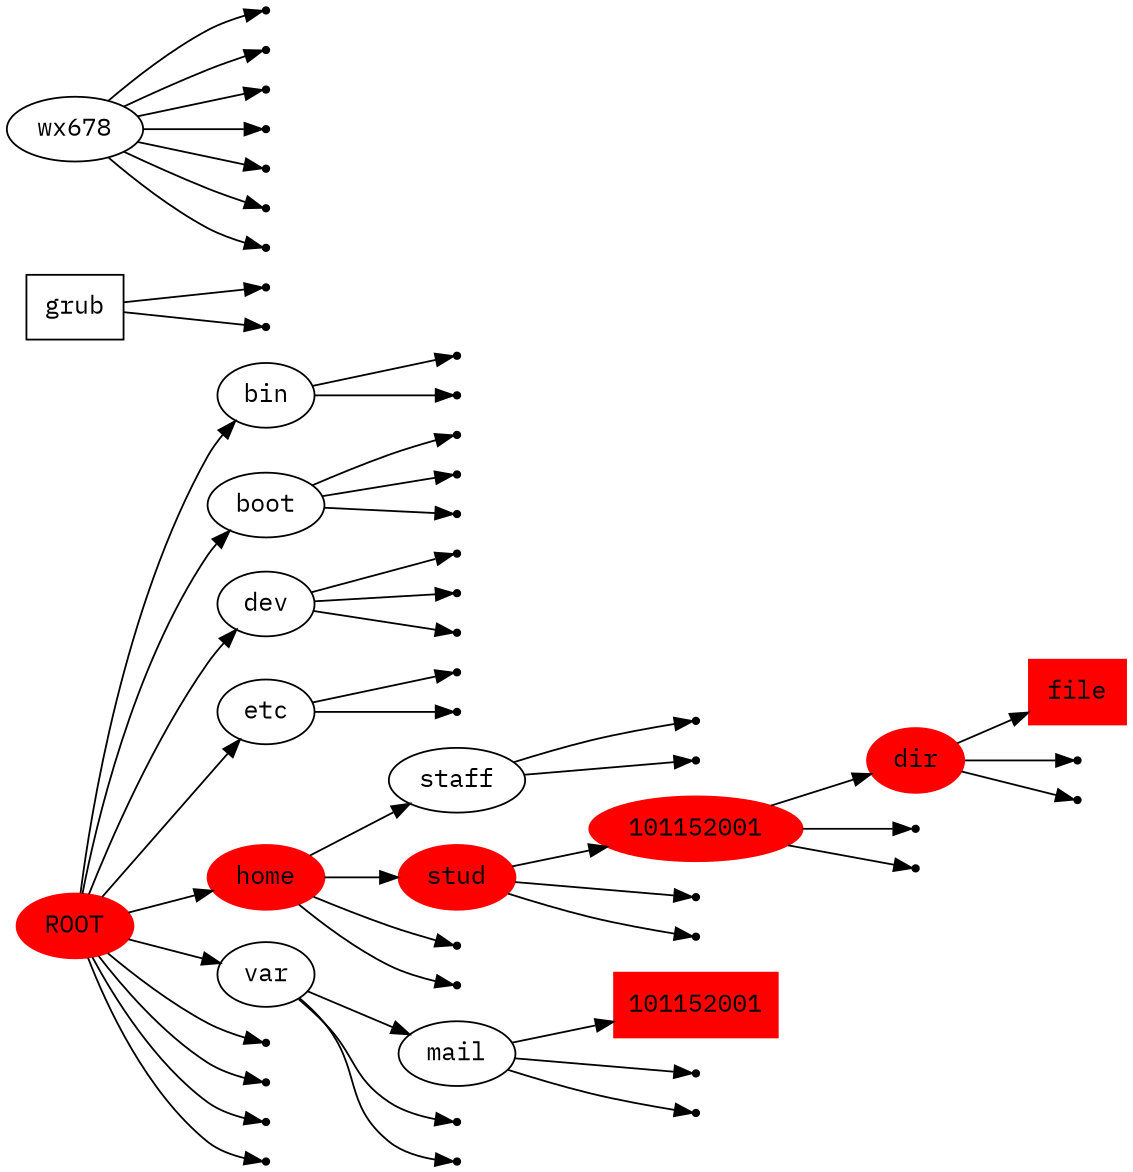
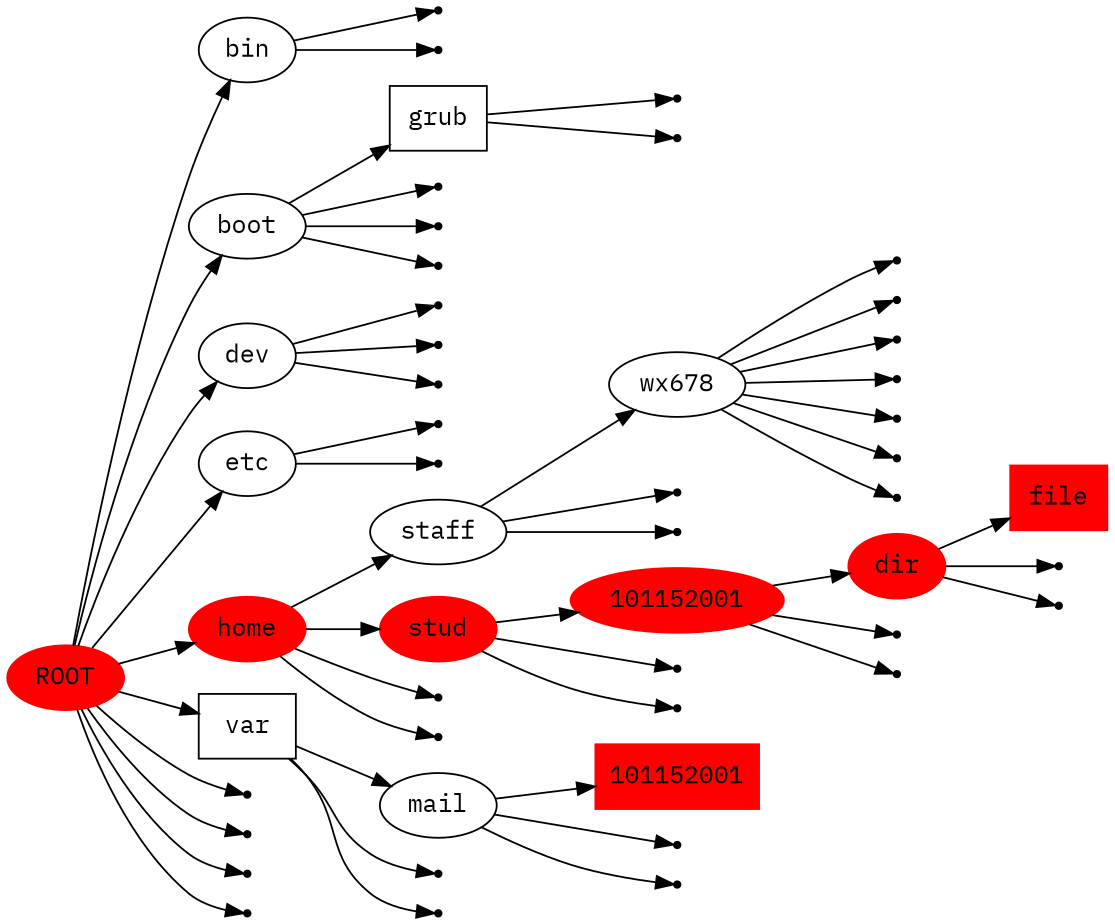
edge "boot" -> "grub": added
edge "staff" -> "wx678": added
node "var": shape ellipse -> box
